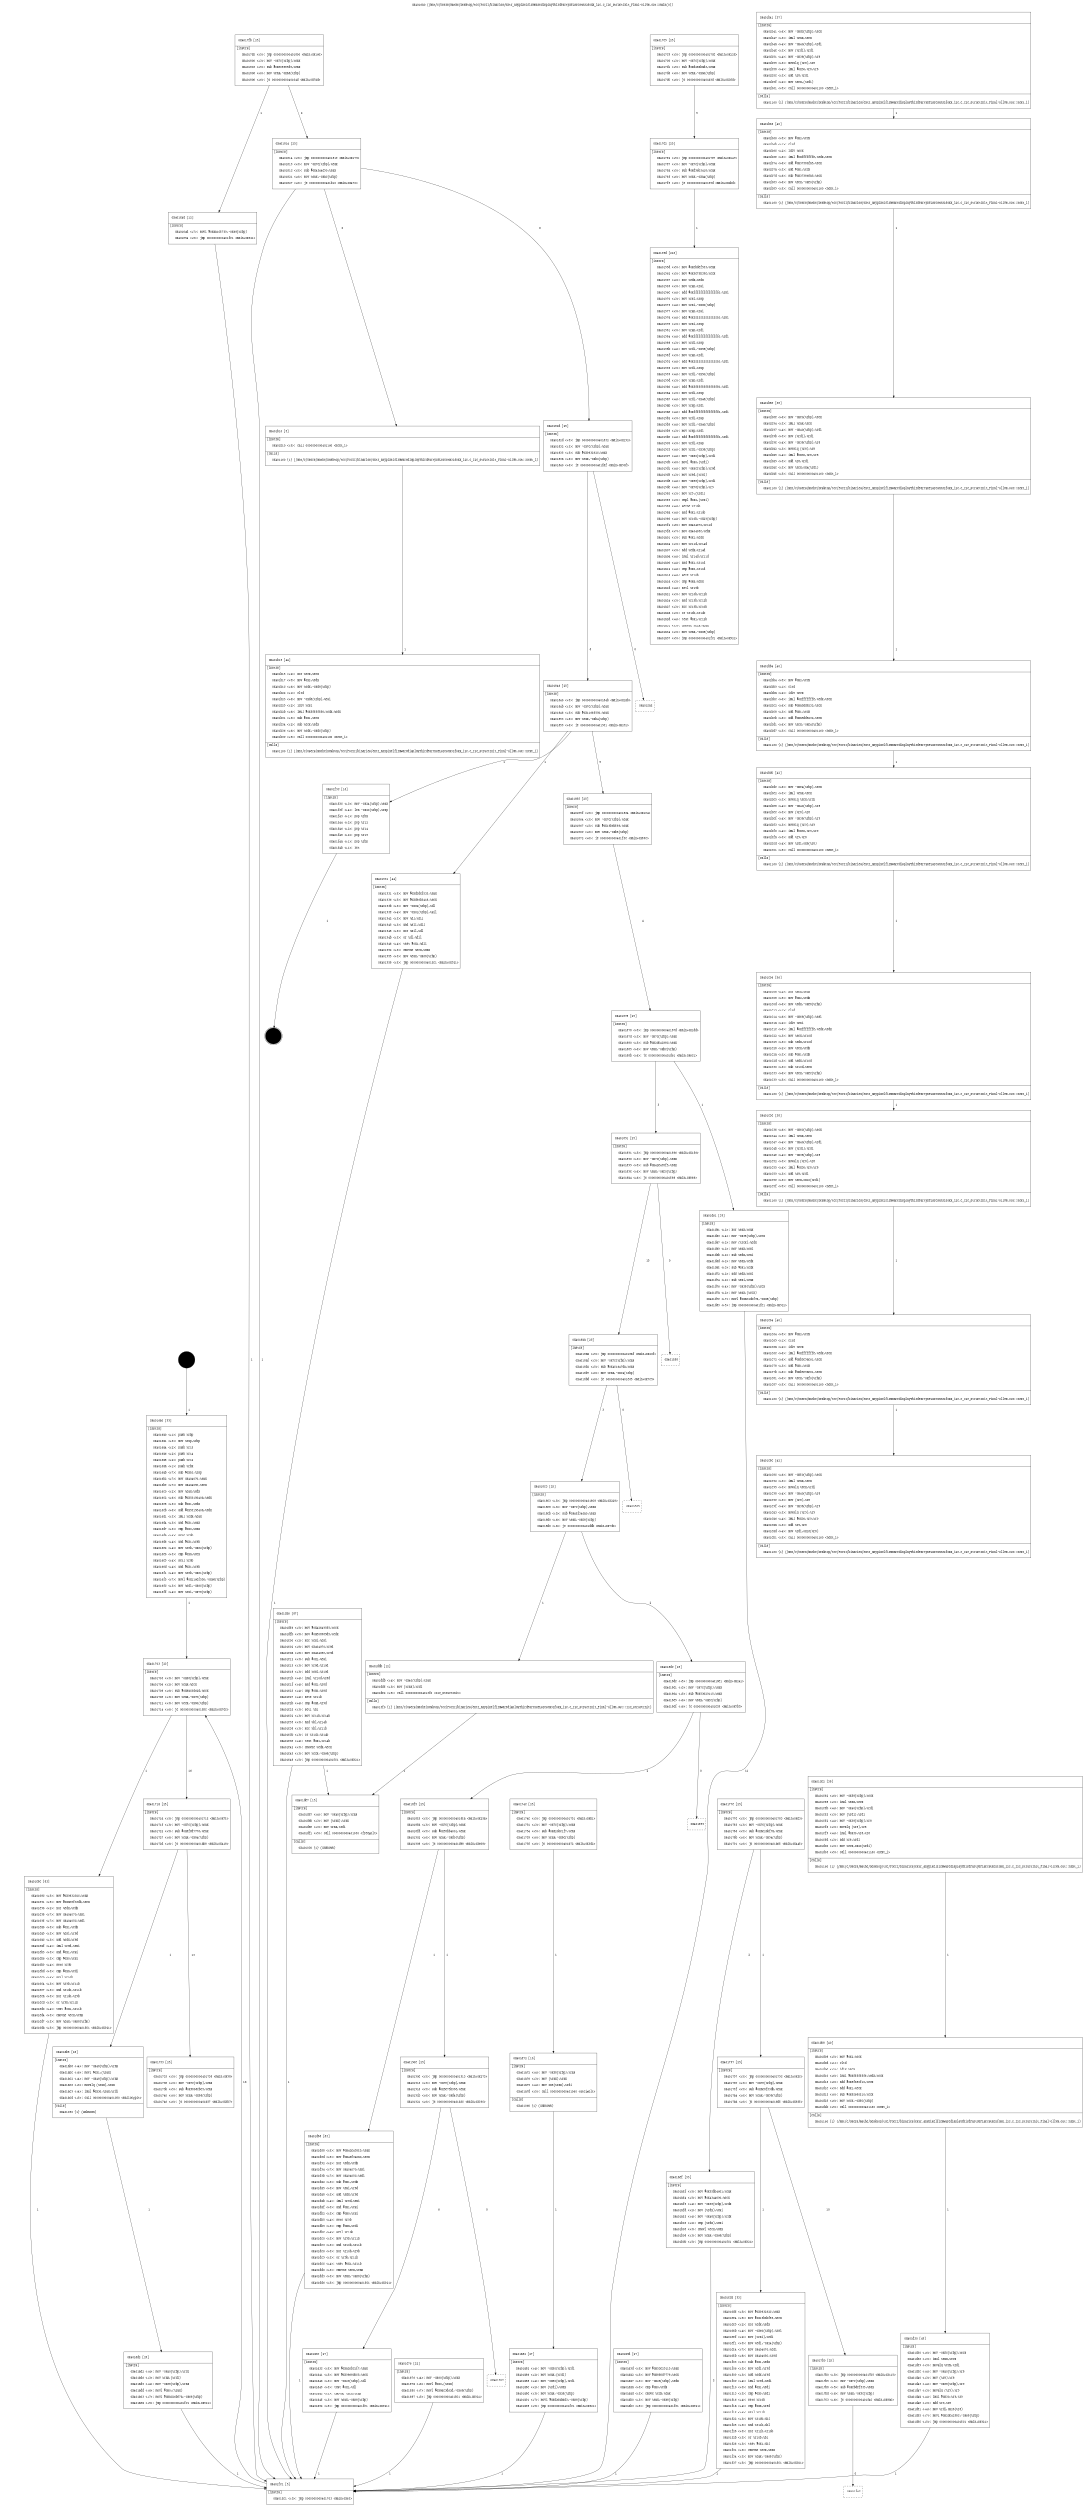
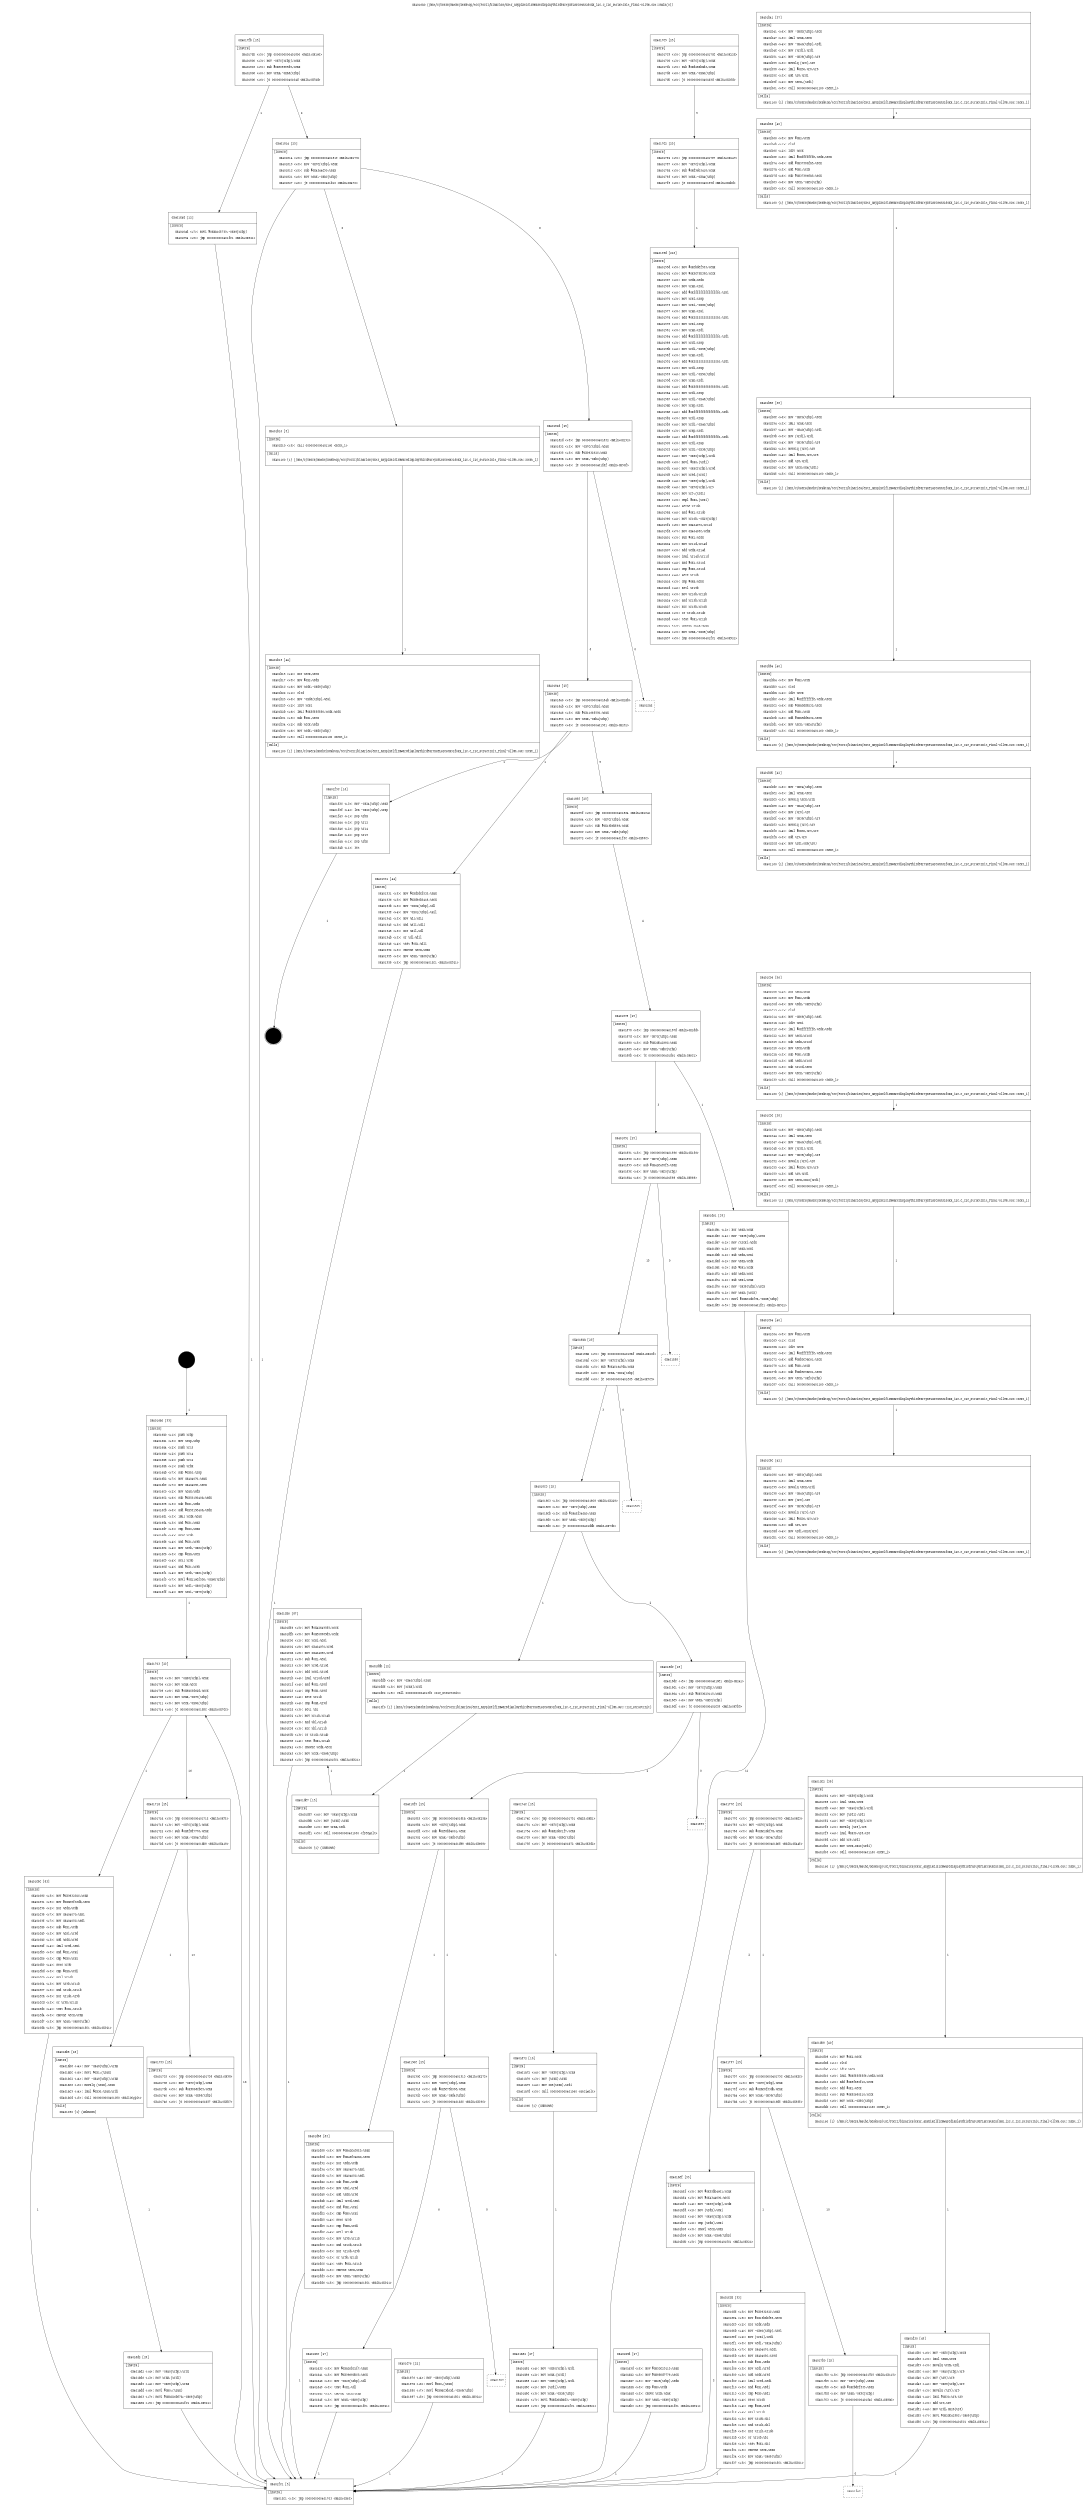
edge "0x401bdc [42]" -> "0x401c06 [56]": removed, label "1"
edge "0x401df6 [87]" -> "0x401de7 [15]": reversed
